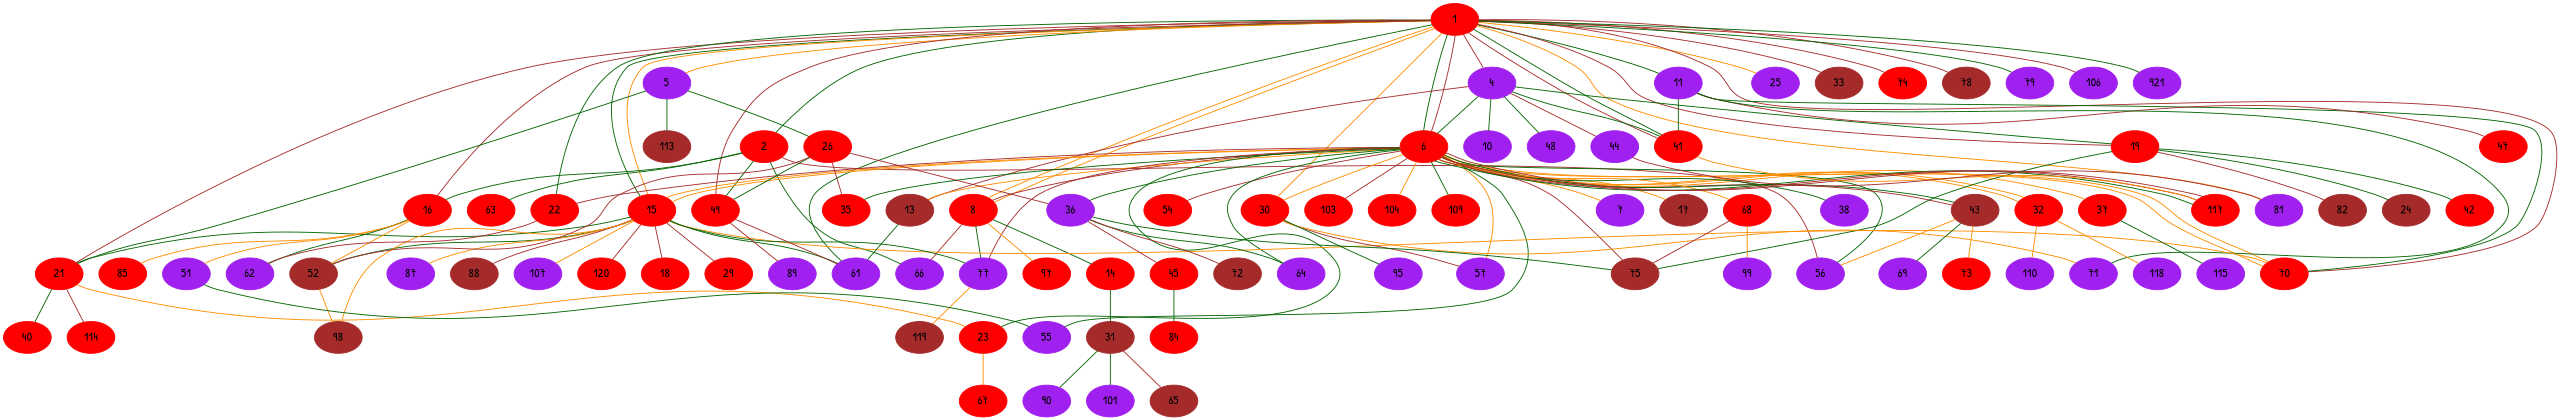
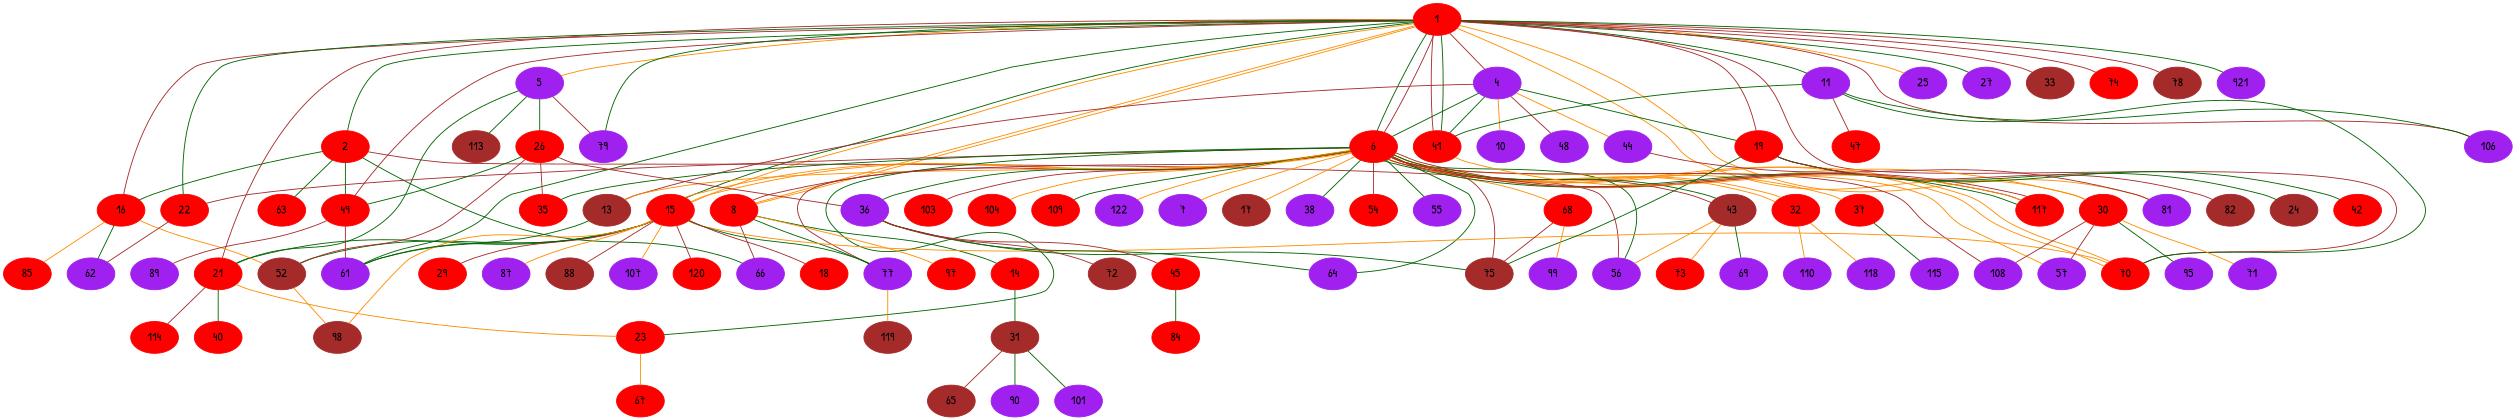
node "27": added
edge "5" -- "79": added
edge "4" -- "10": color darkgreen -> darkorange
edge "4" -- "48": color darkgreen -> brown
edge "4" -- "44": color brown -> darkorange
edge "11" -- "71": now "11" -- "106"
node "122": added
node "51": removed
node "108": added
